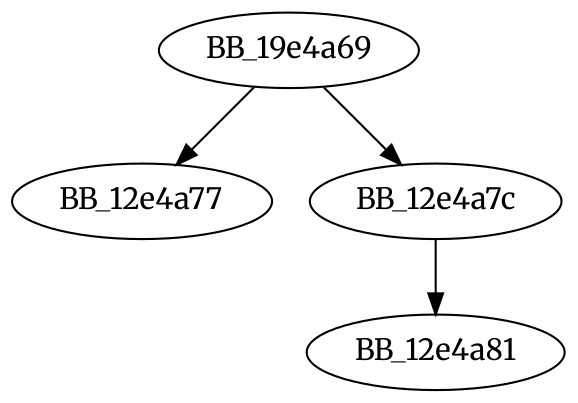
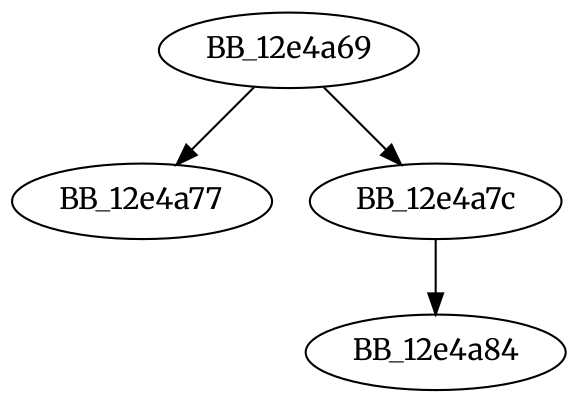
node "BB_19e4a69": label "BB_19e4a69" -> "BB_12e4a69"
node "BB_12e4a81": label "BB_12e4a81" -> "BB_12e4a84"
